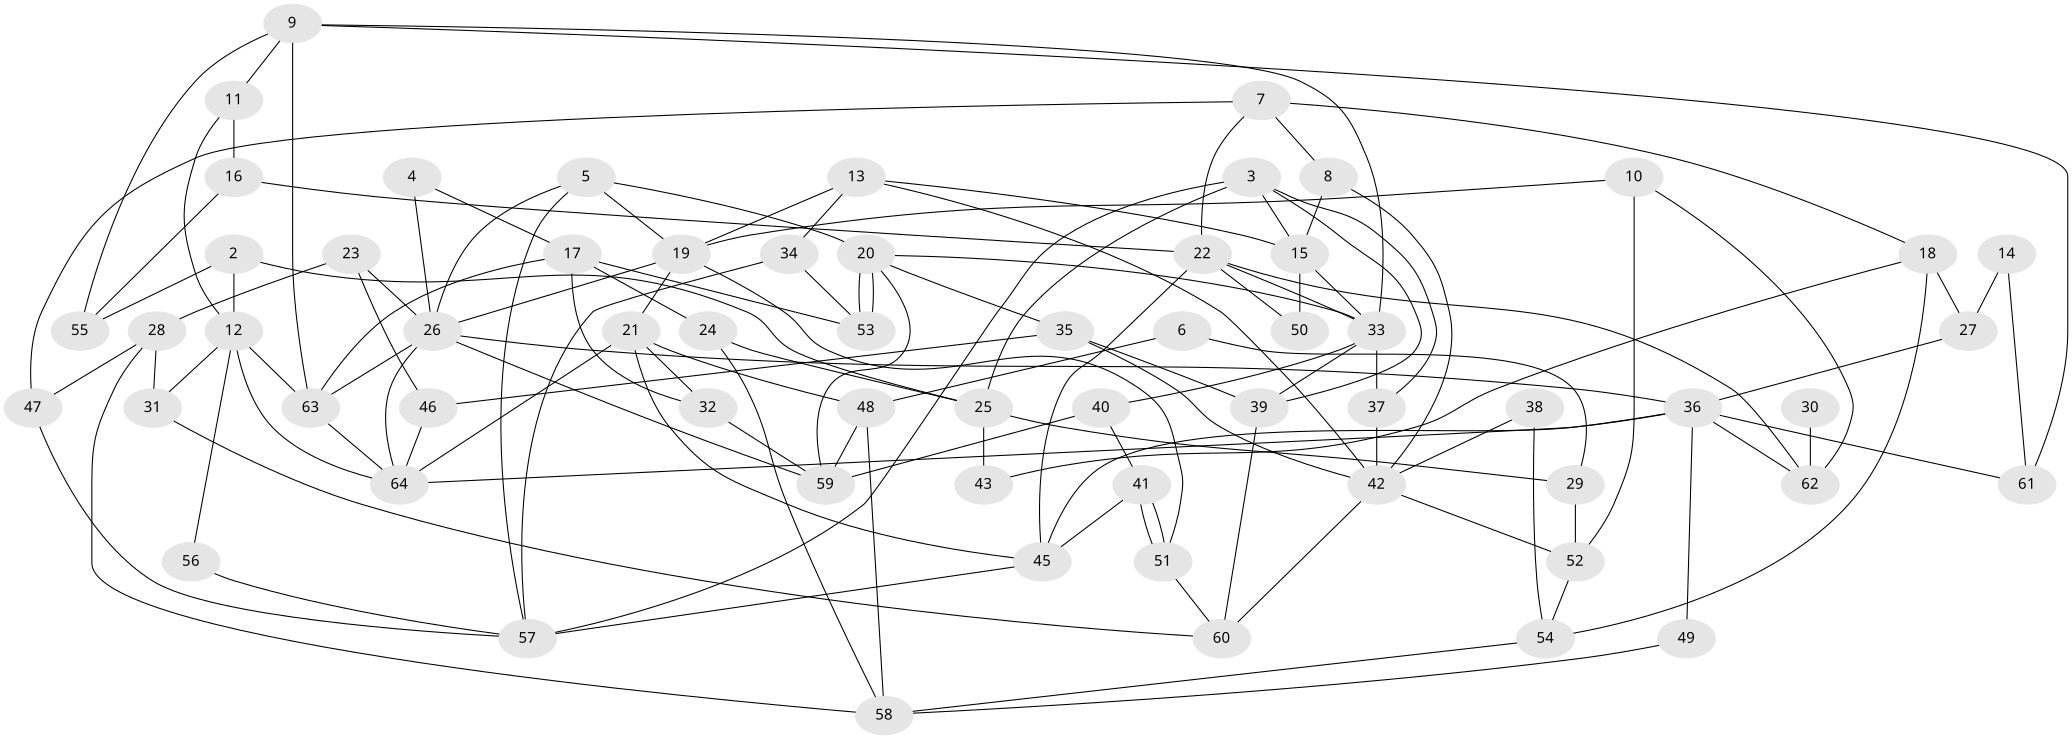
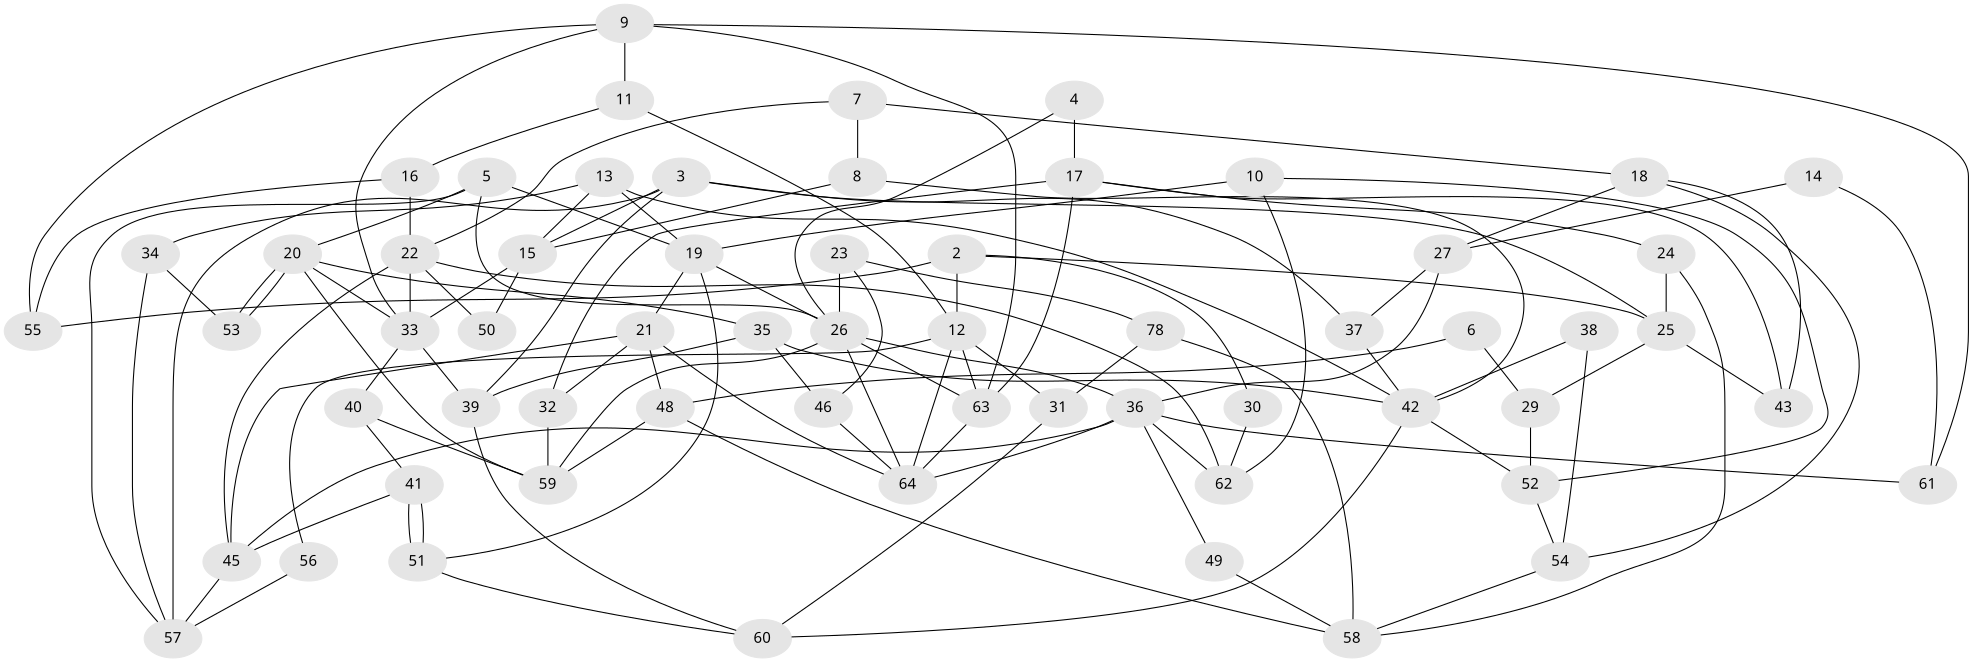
edge "2" -- "30": added
edge "17" -- "53": now "17" -- "43"
node "28": label "28" -> "78"
edge "33" -- "37": now "27" -- "37"
node "47": removed
